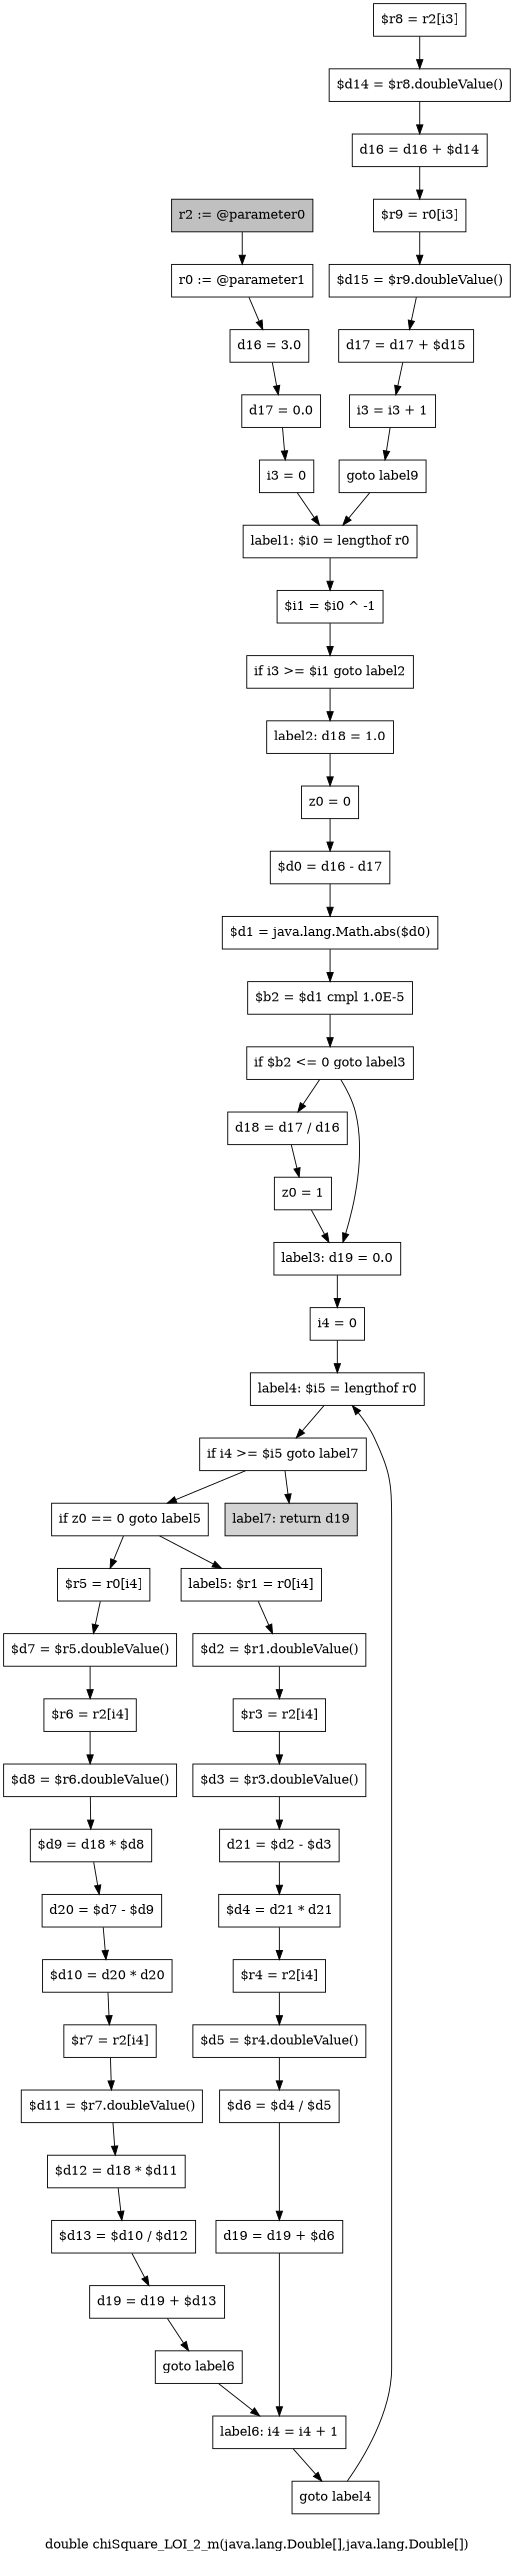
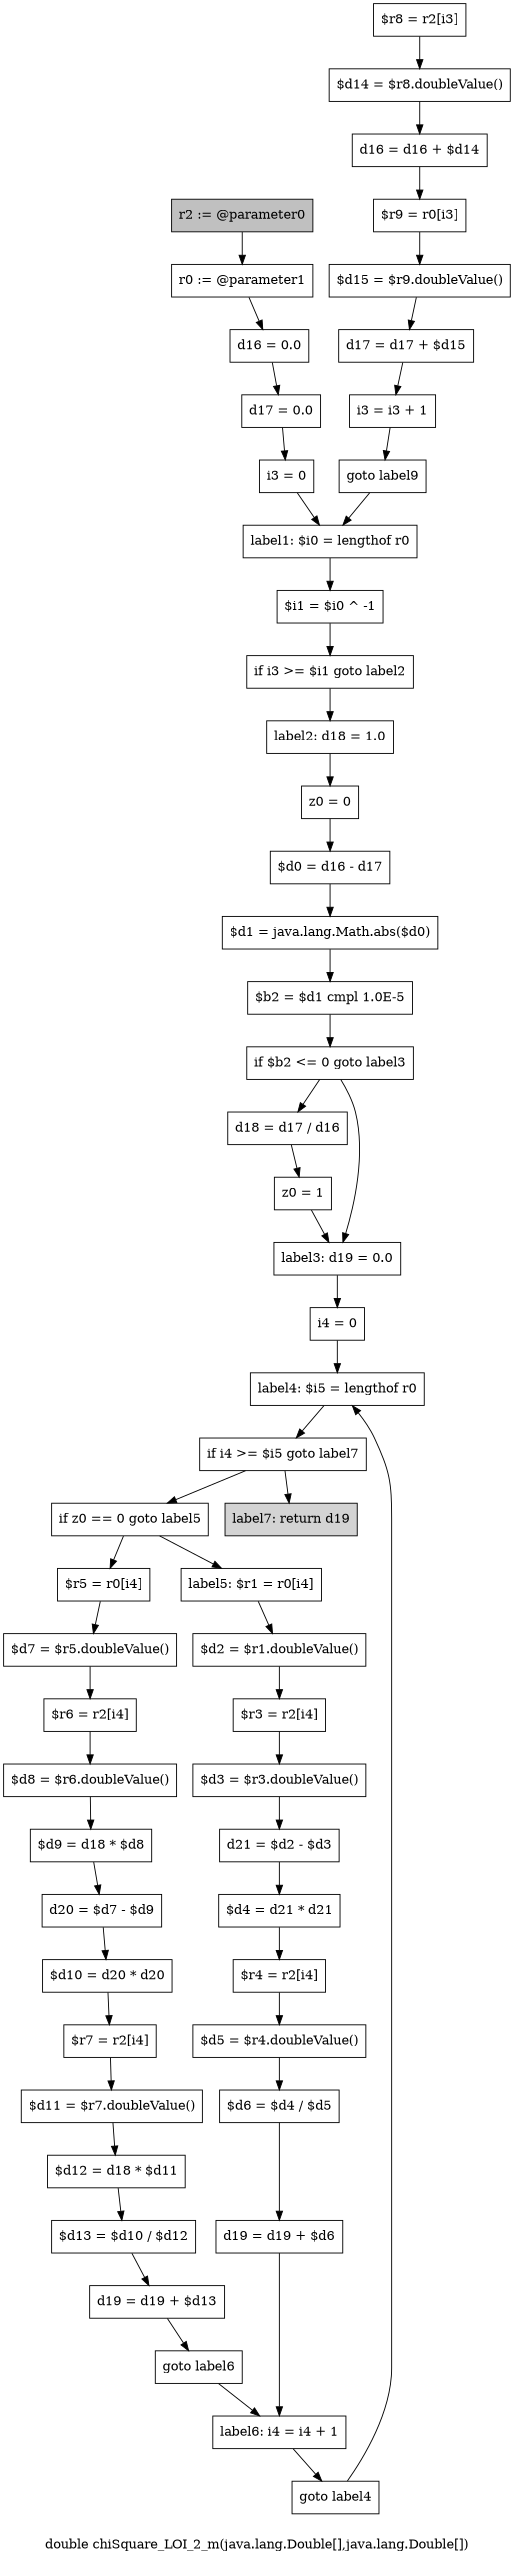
node "d16 = 3.0": label "d16 = 3.0" -> "d16 = 0.0"
